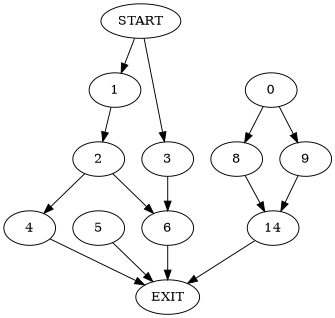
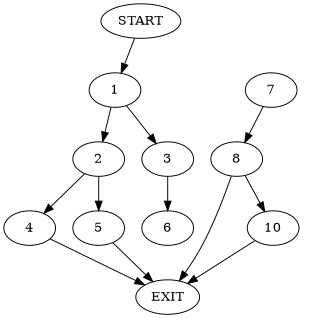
edge "START" -> "3": now "1" -> "3"
node "0": label "0" -> "7"
node "9": removed
edge "2" -> "6": now "2" -> "5"
node "14": label "14" -> "10"
edge "6" -> "EXIT": now "8" -> "EXIT"
